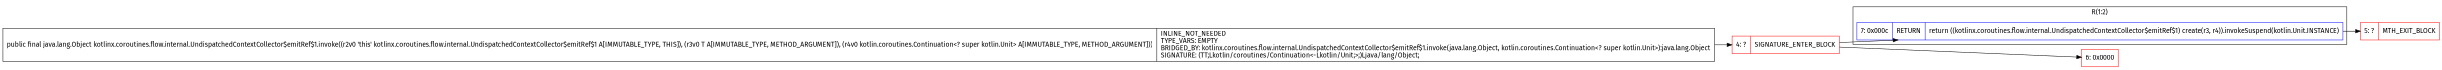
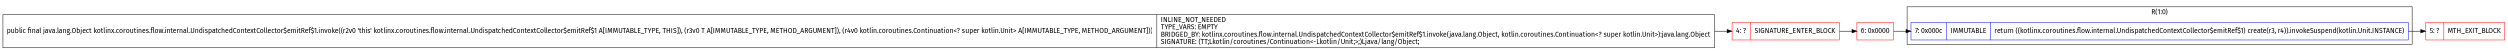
cluster "R(1:2)": label "R(1:2)" -> "R(1:0)"
node "7: 0x000c": text "RETURN" -> "IMMUTABLE"
edge "4: ?" -> "7: 0x000c": now "6: 0x0000" -> "7: 0x000c"
